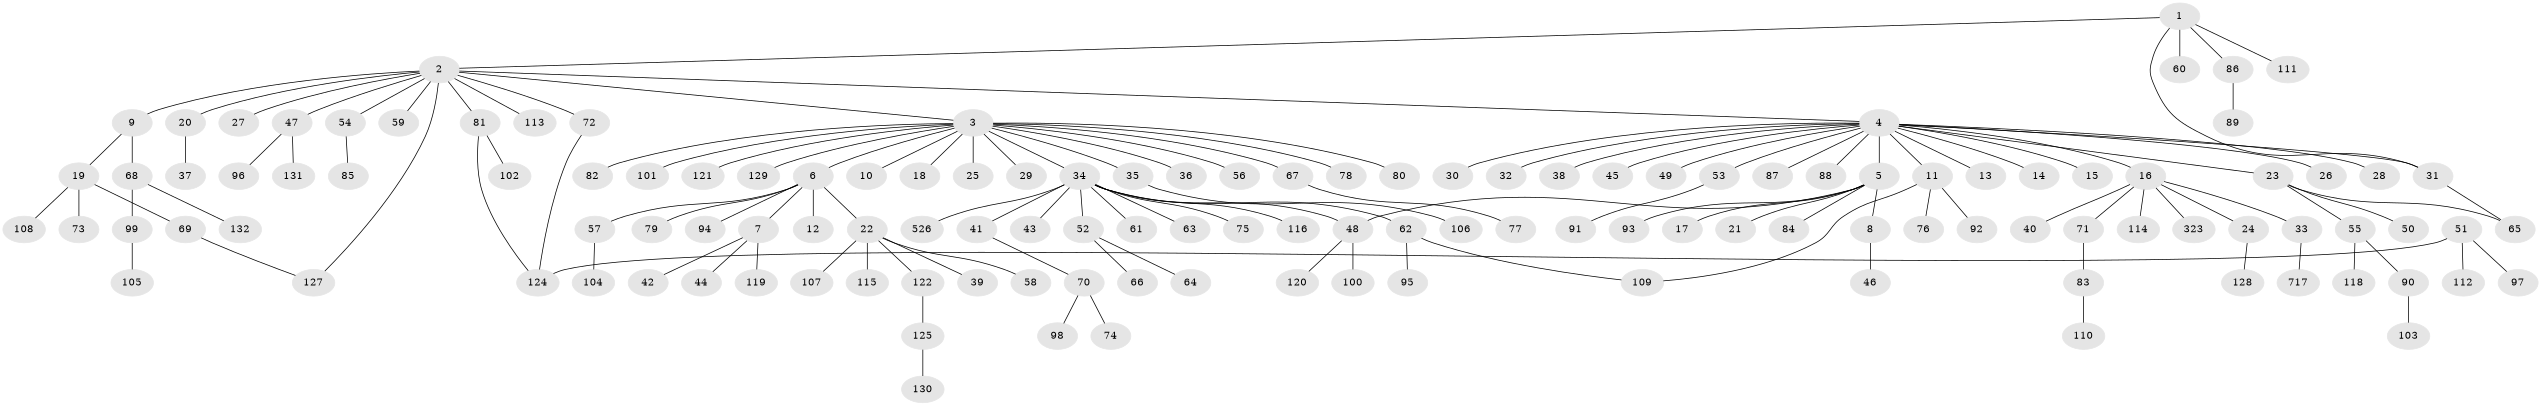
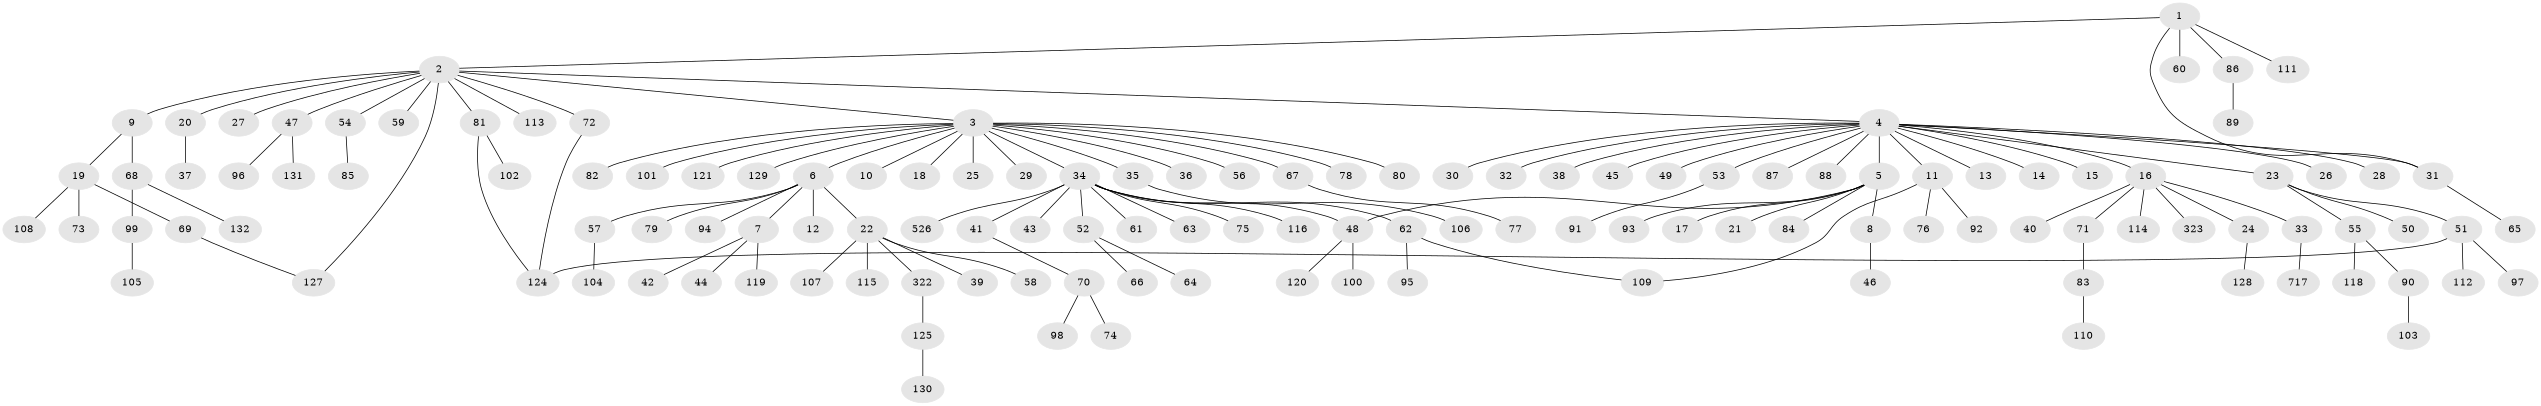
edge "23" -- "65": now "23" -- "51"
node "122": label "122" -> "322"
